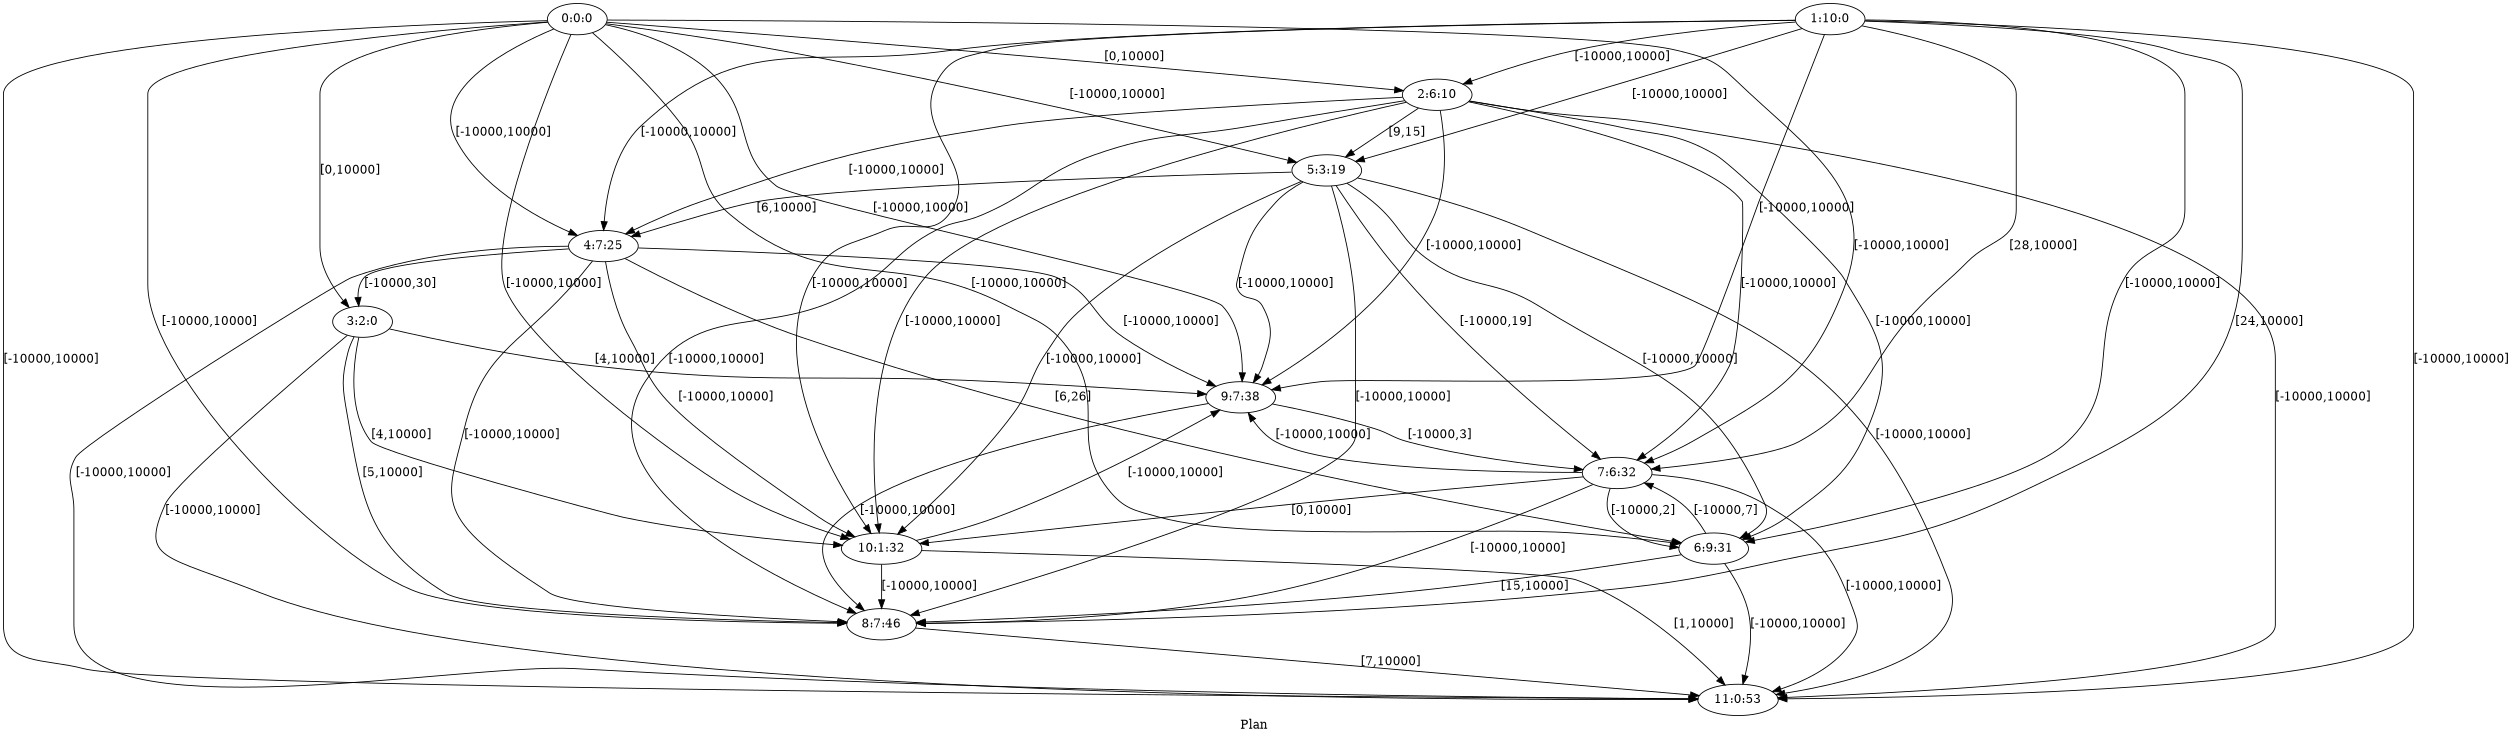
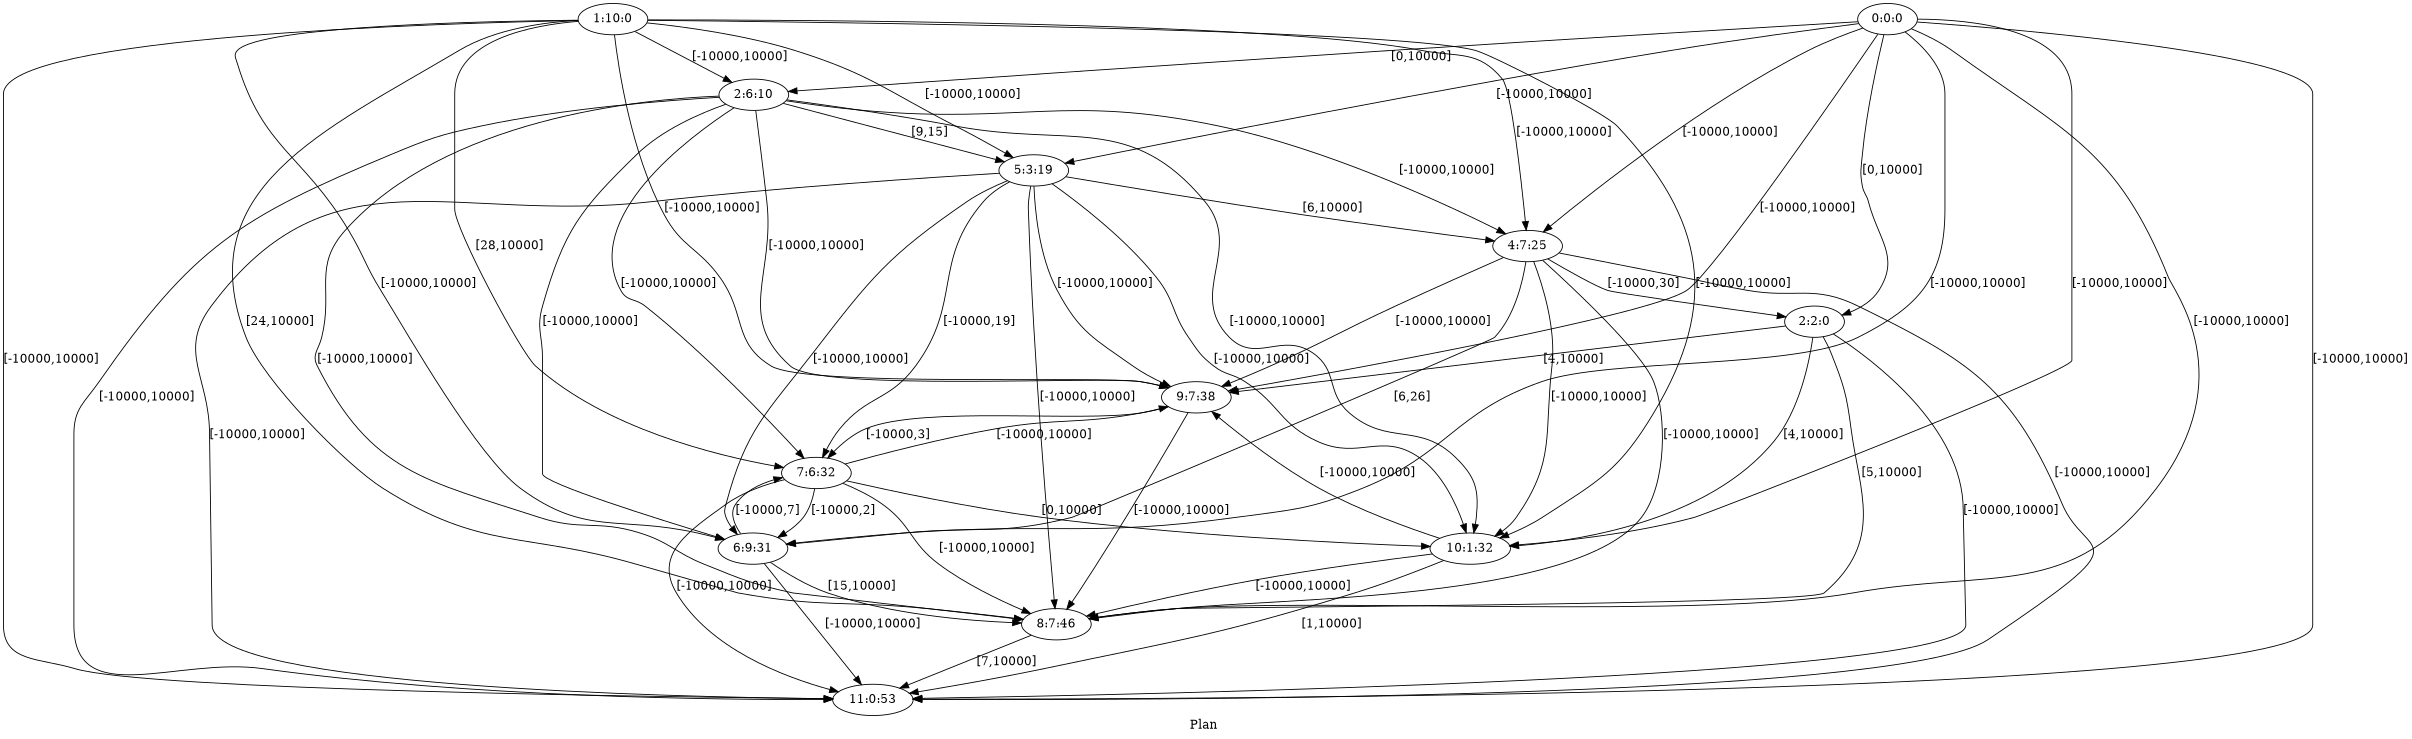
edge "0:0:0" -> "7:6:32": removed, label "[-10000,10000]"
node "3:2:0": label "3:2:0" -> "2:2:0"
